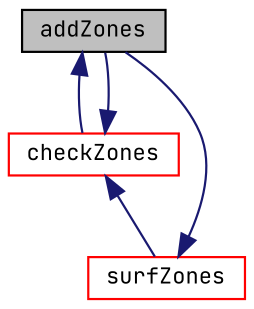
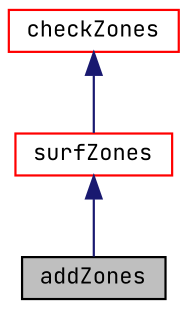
edge "addZones" -> "checkZones": removed
edge "checkZones" -> "addZones": removed
